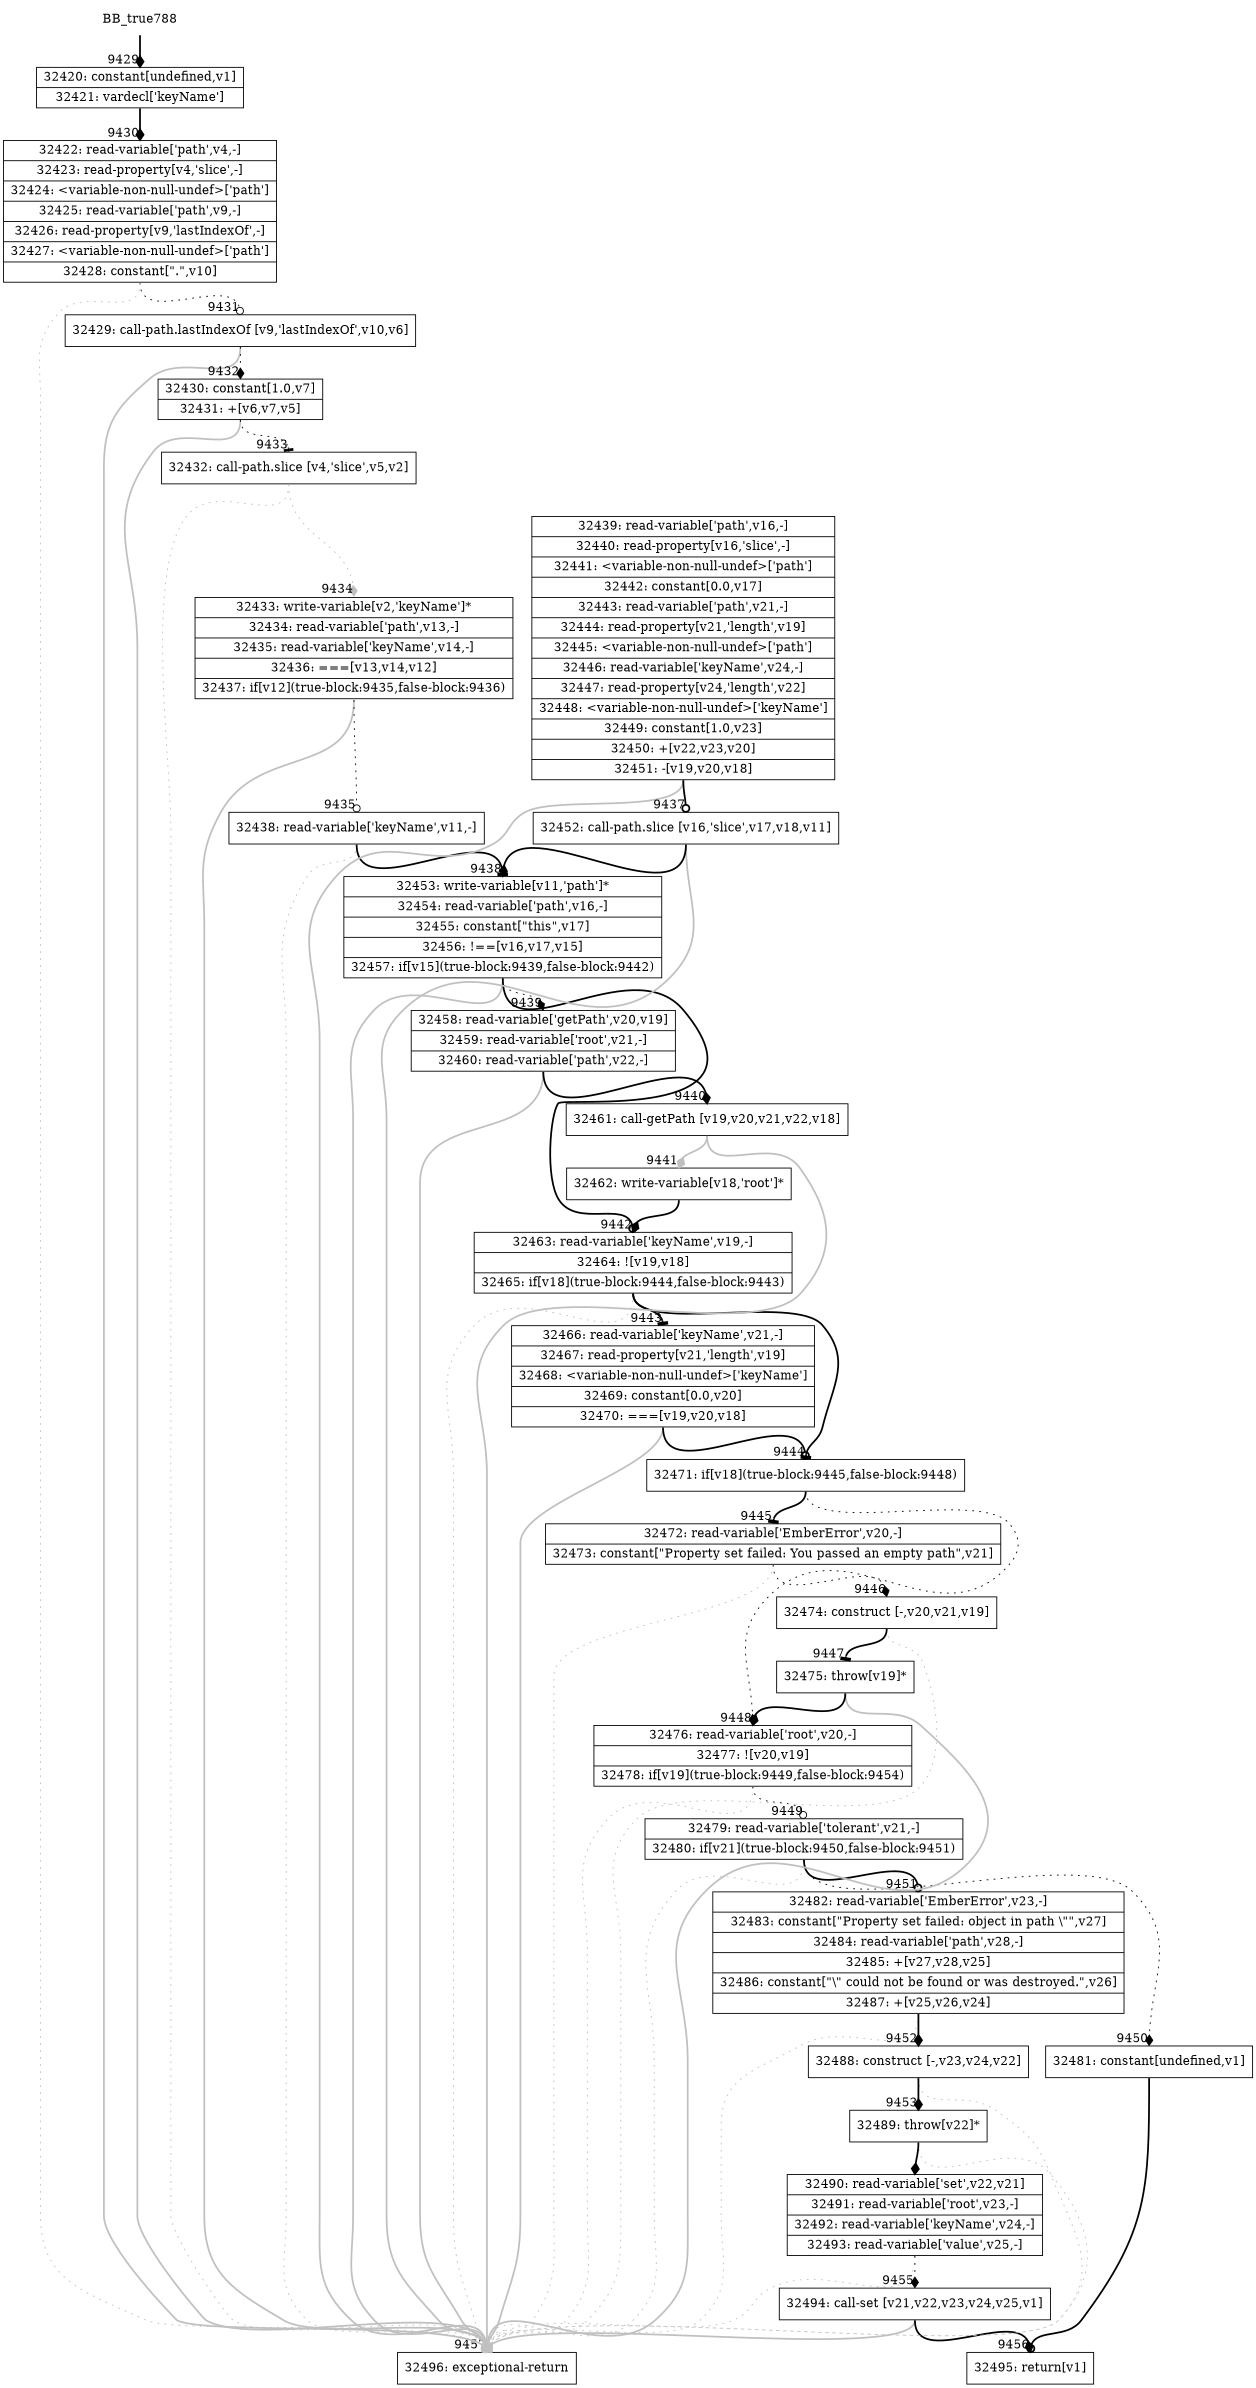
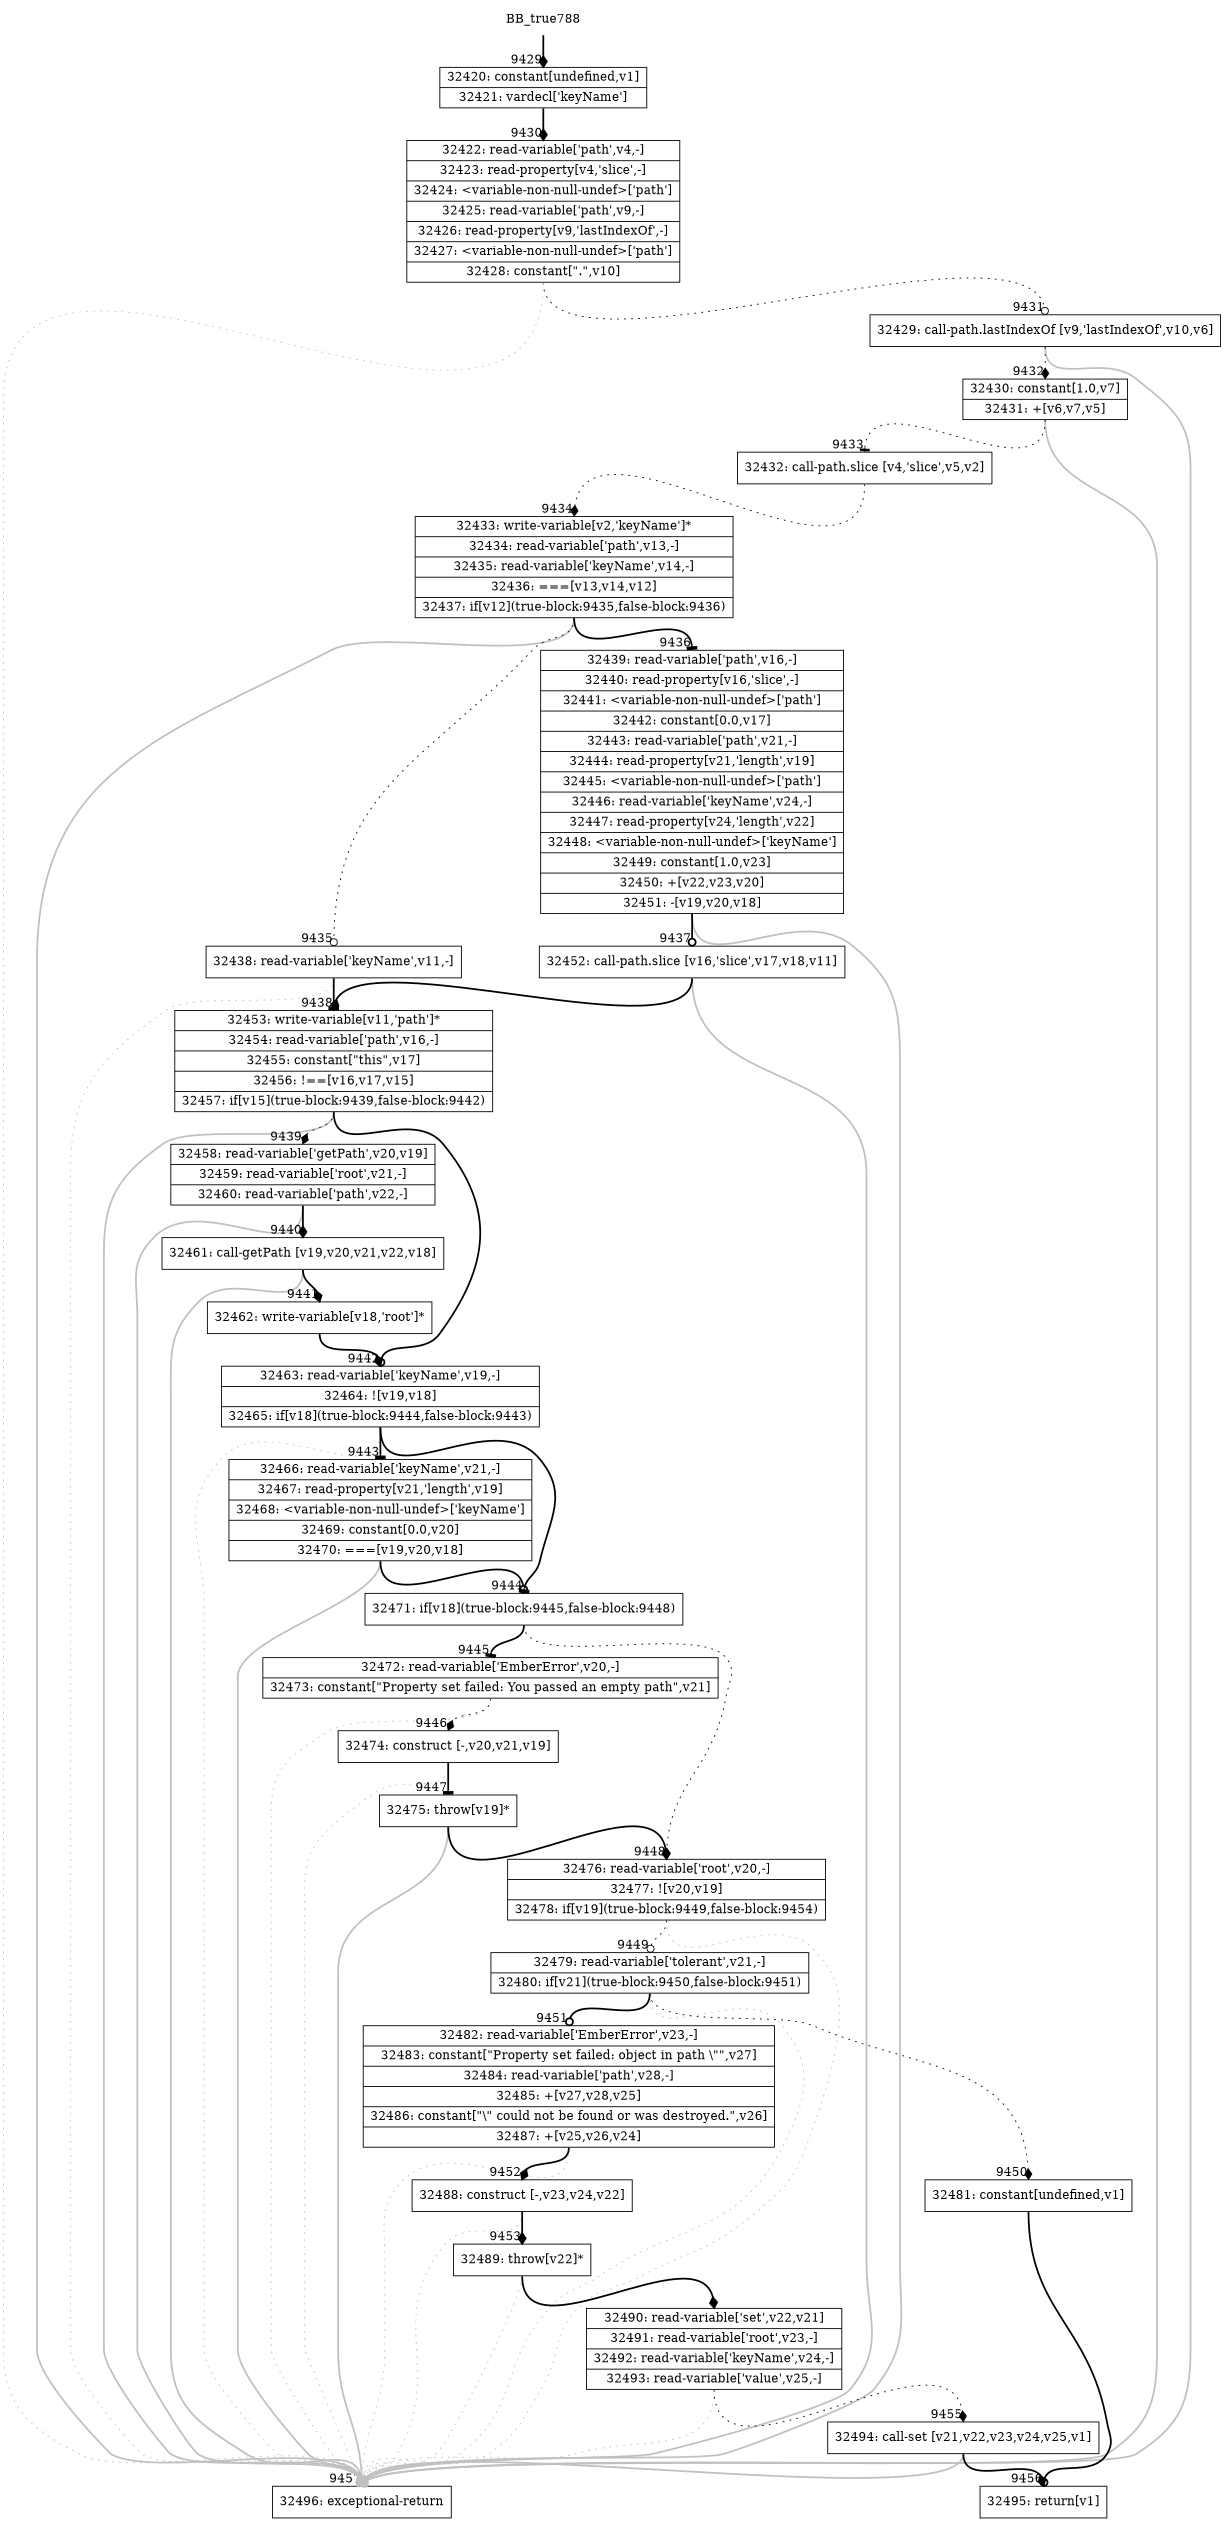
edge "32432: call-path.slice [v4,'slice',v5,v2]" -> "32433: write-variable[v2,'keyName']*": color gray -> black
edge "32433: write-variable[v2,'keyName']*" -> "32439: read-variable['path',v16,-]": added
edge "32461: call-getPath [v19,v20,v21,v22,v18]" -> "32462: write-variable[v18,'root']*": color gray -> black
edge "32432: call-path.slice [v4,'slice',v5,v2]" -> "32496: exceptional-return": removed
